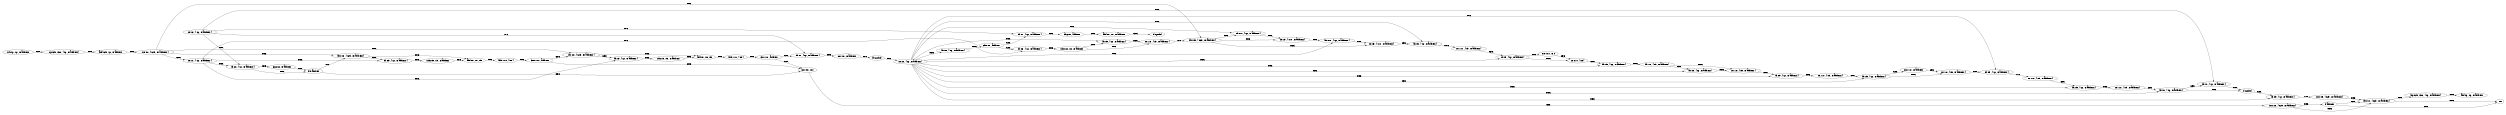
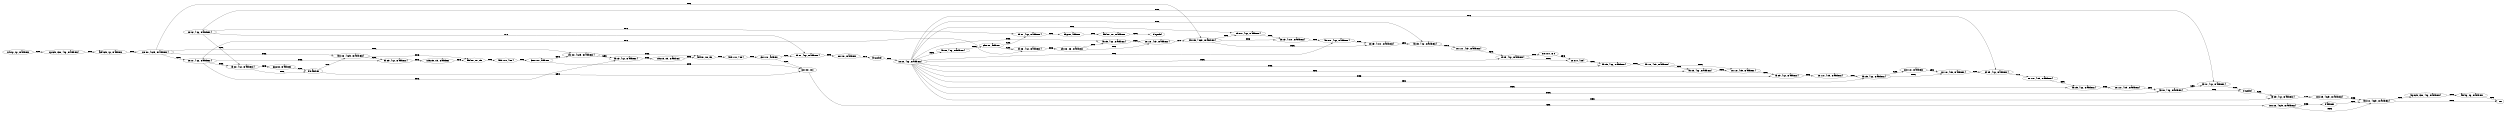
node "subs x8 , x8 , # address": label "subs x8 , x8 , # address" -> "cbz x8 , x8 , # address"
edge "b address" -> "ret": now "add sp , sp , # address" -> "ret"
